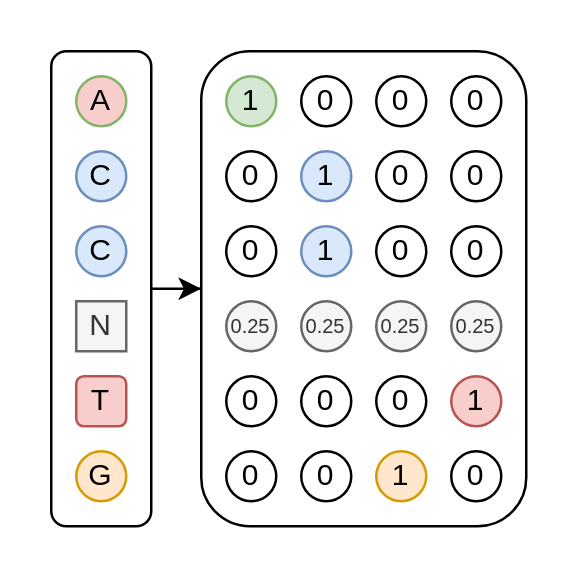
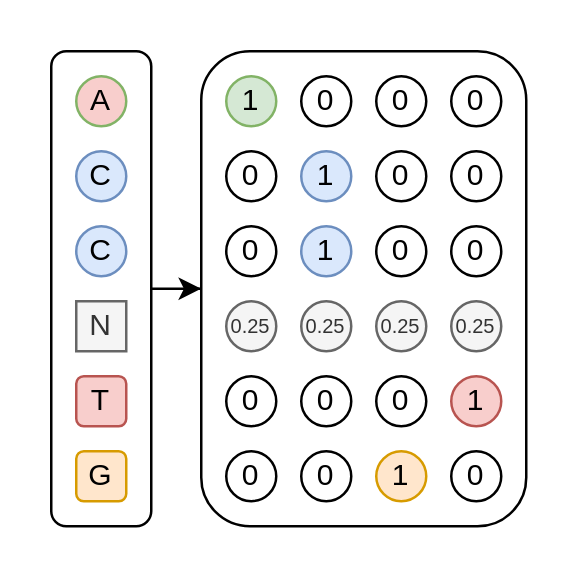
node "G": shape ellipse -> rounded rectangle
